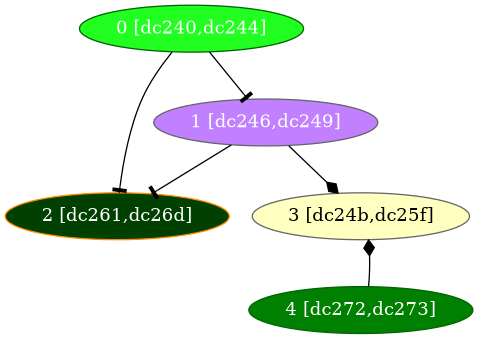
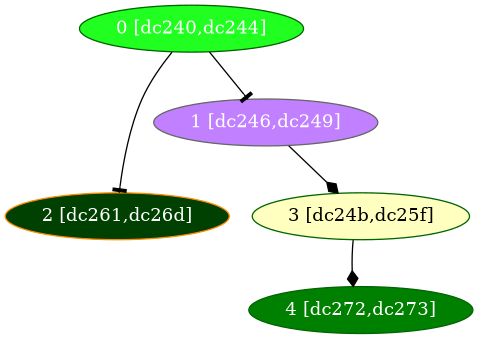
edge "1 [dc246,dc249]" -> "2 [dc261,dc26d]": removed
node "3 [dc24b,dc25f]": color gray40 -> darkgreen
edge "4 [dc272,dc273]" -> "3 [dc24b,dc25f]": reversed
